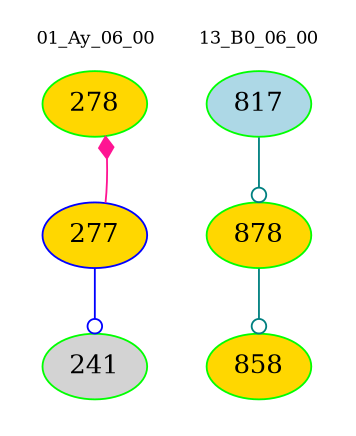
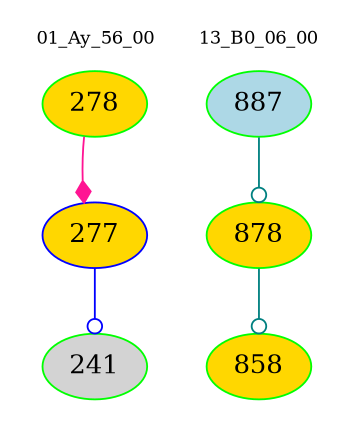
cluster "01_Ay_06_00": label "01_Ay_06_00" -> "01_Ay_56_00"
node "817": label "817" -> "887"
edge "277" -> "278": reversed
